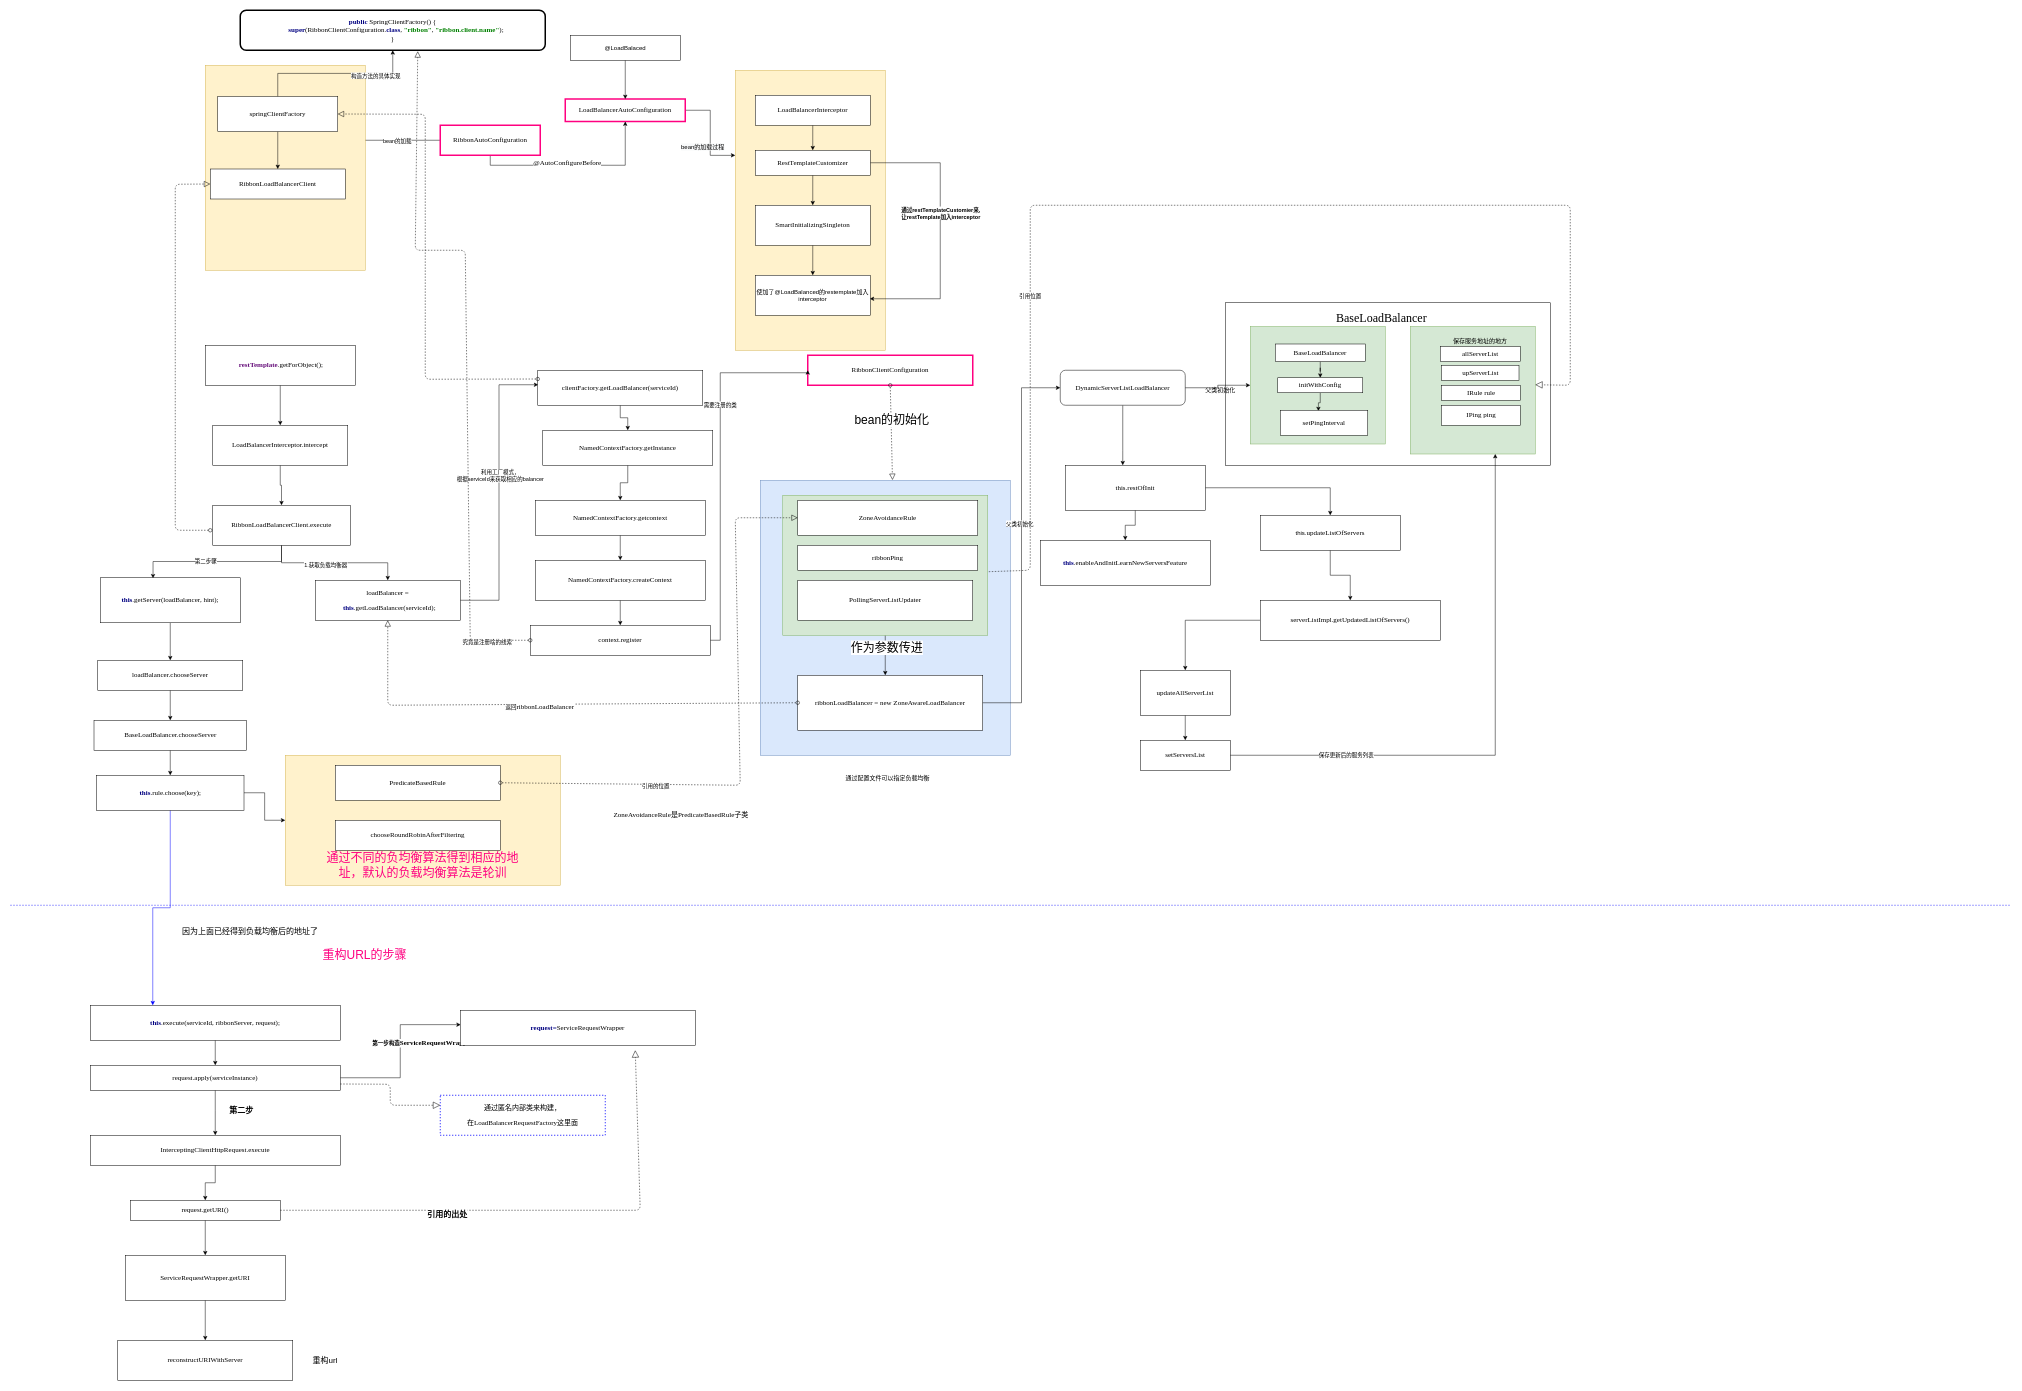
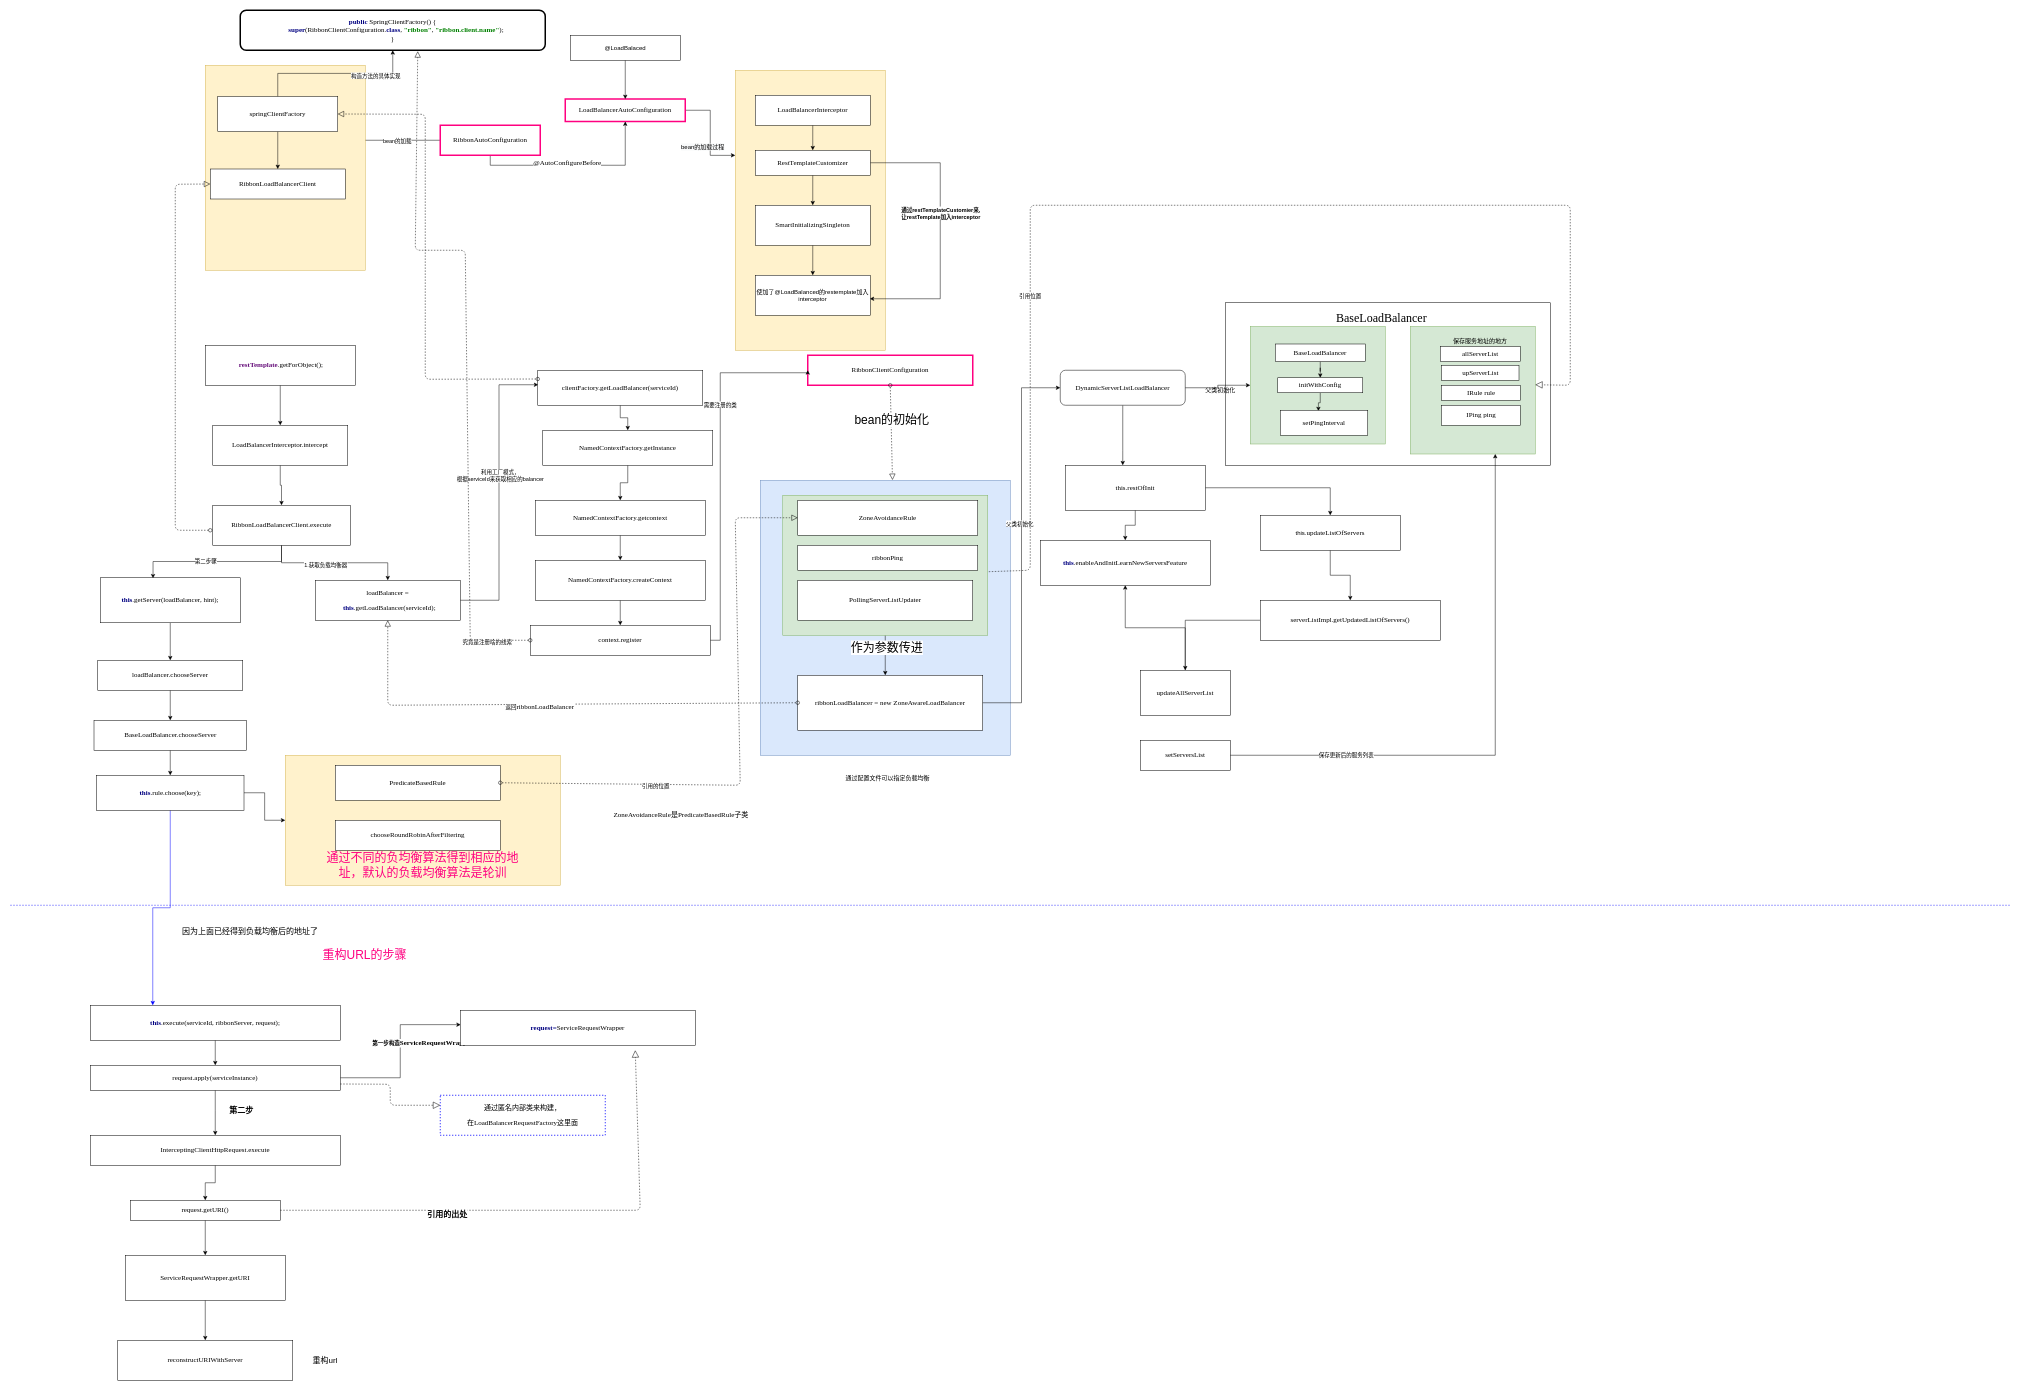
edge "updateAllServerList" -> "setServersList": now "updateAllServerList" -> "this.enableAndInitLearnNewServersFeature"
